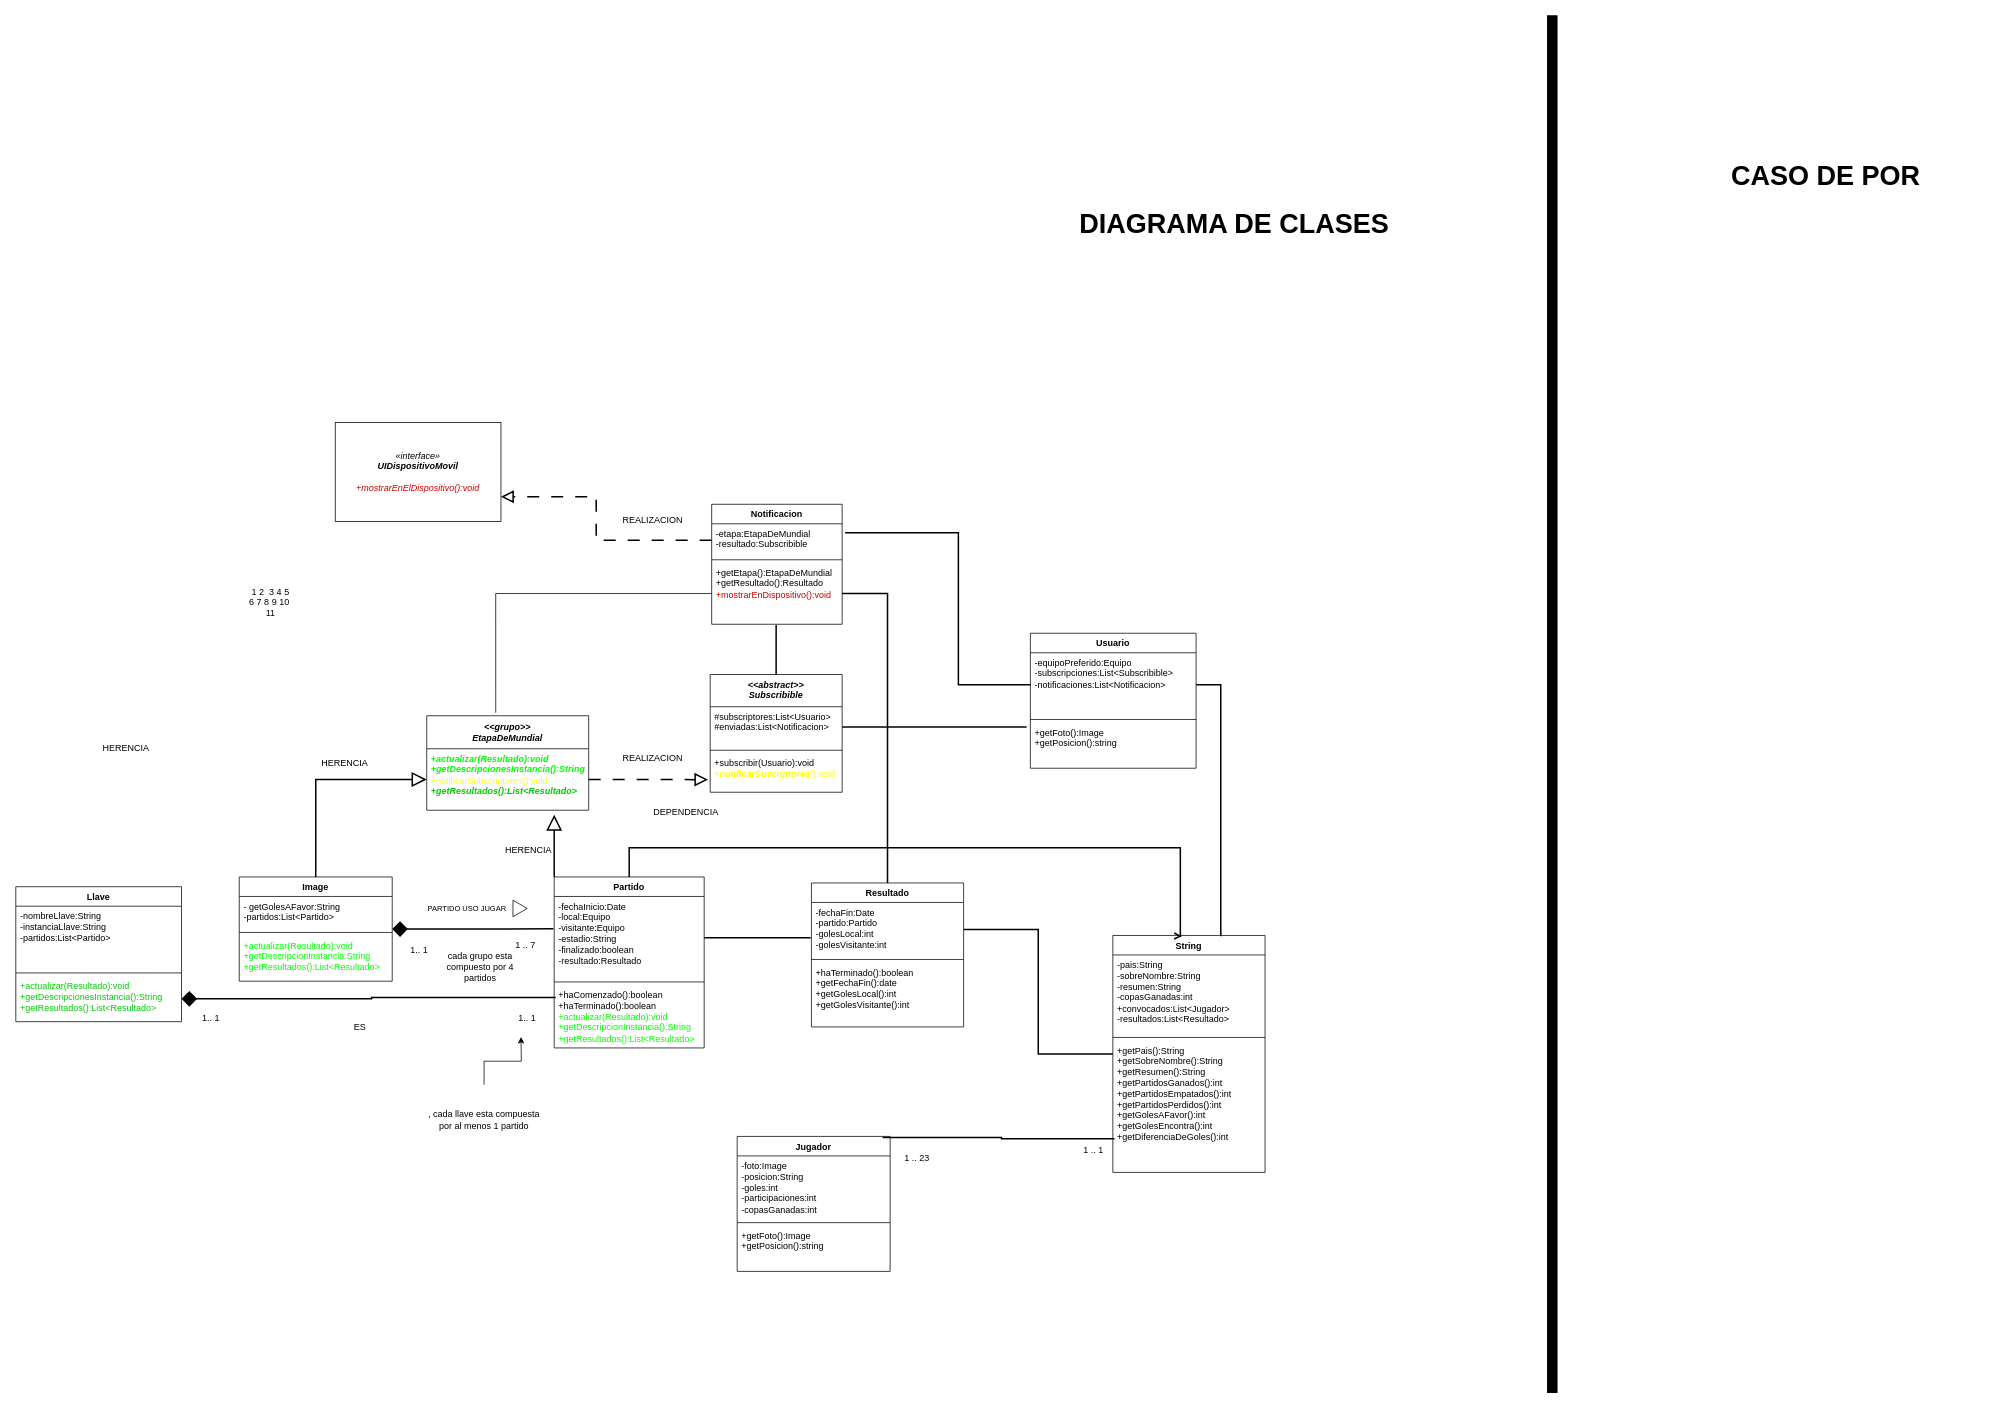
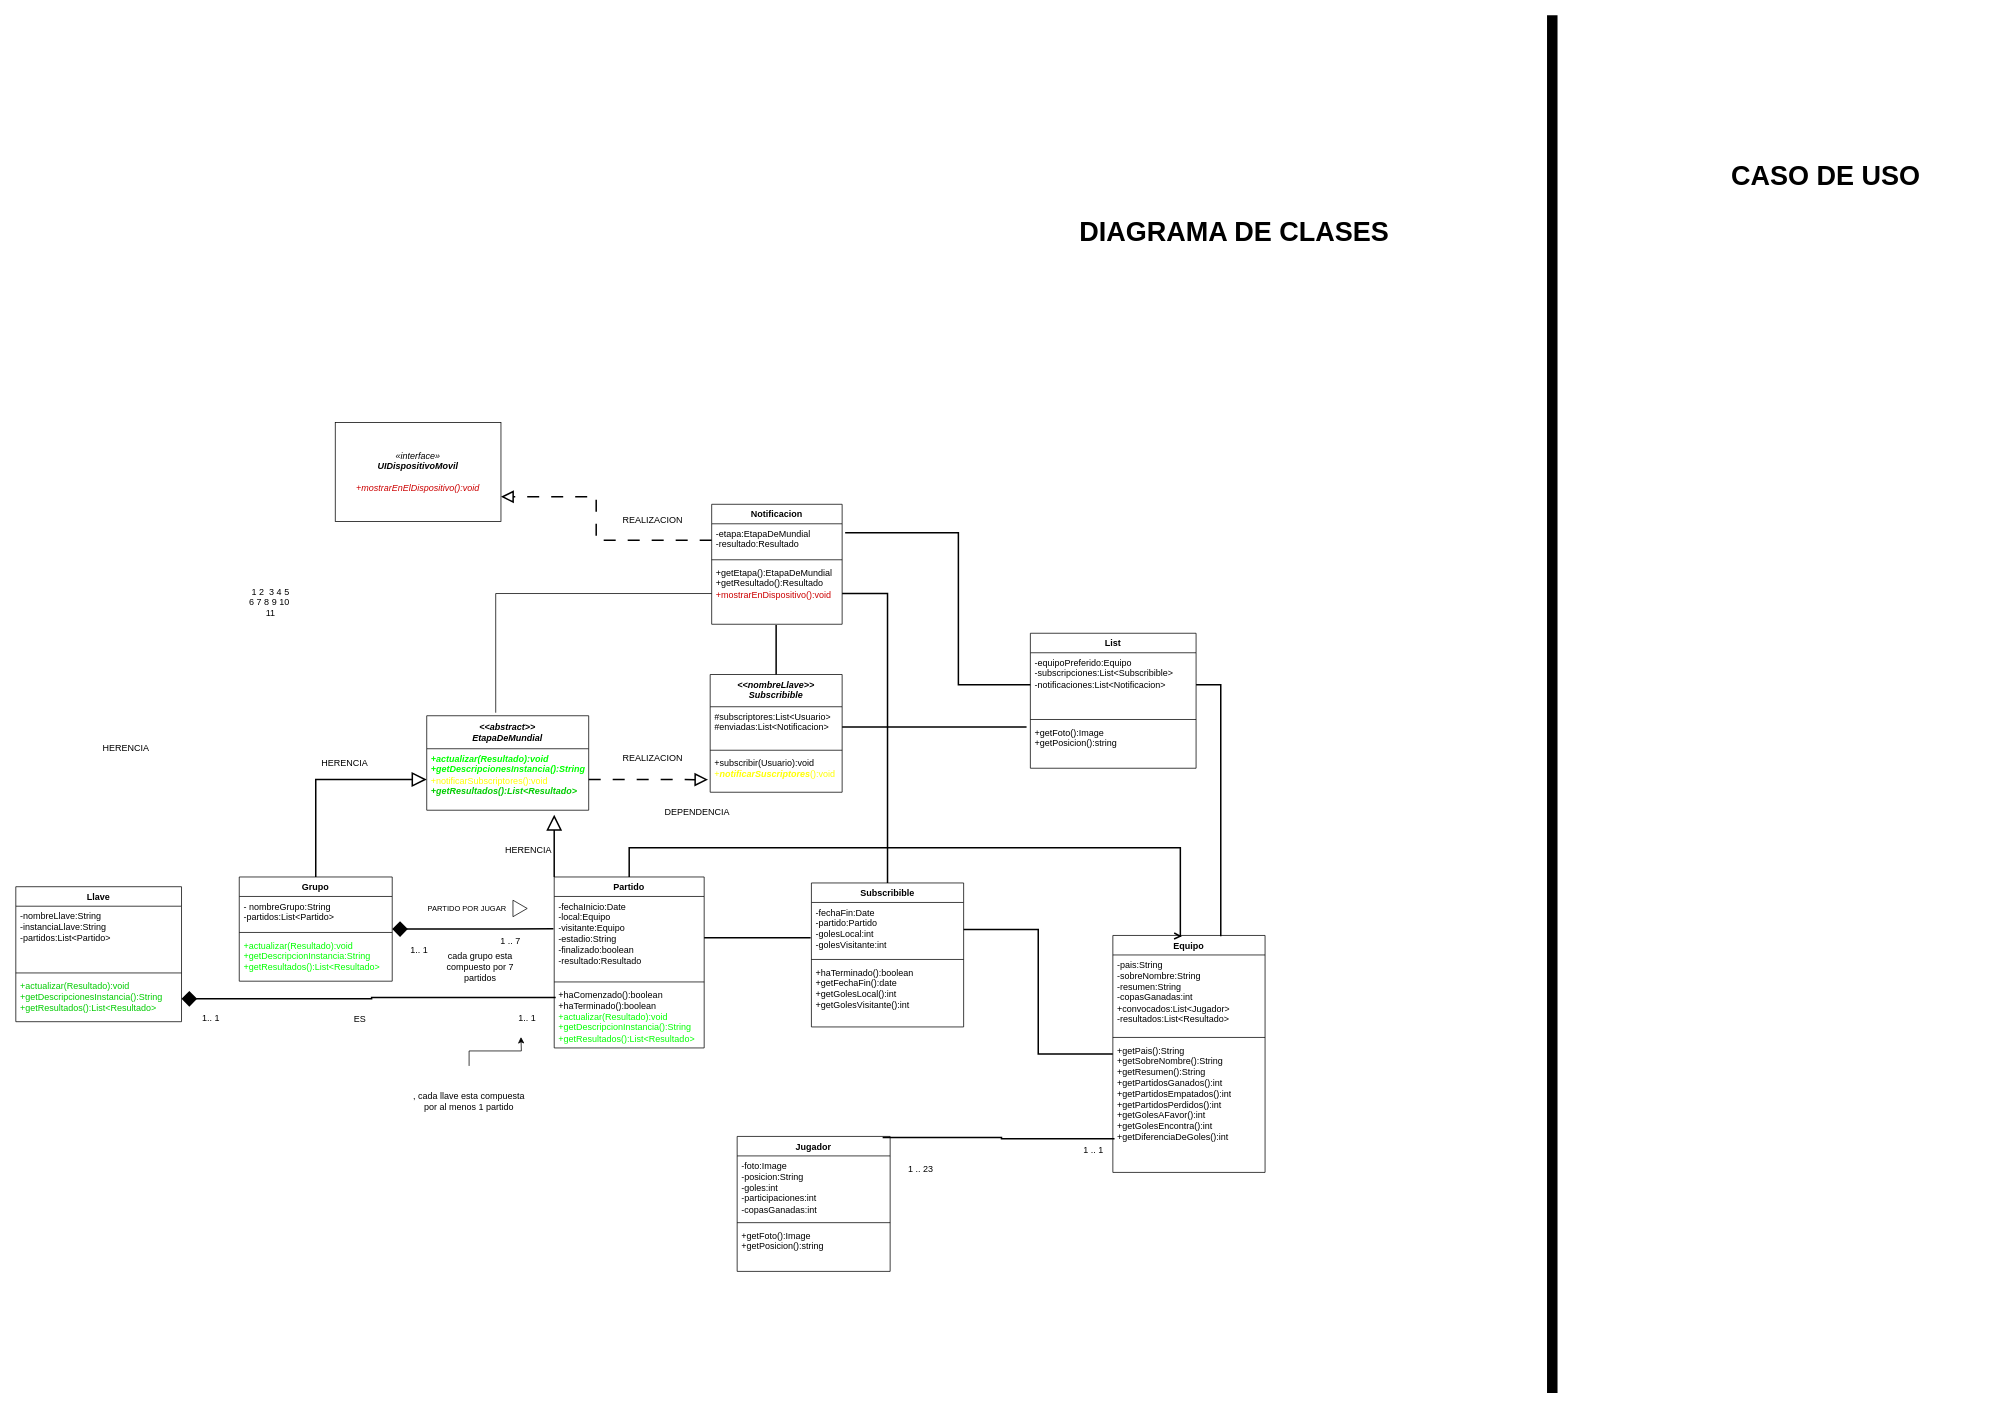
node "CASO DE POR": label "CASO DE POR" -> "CASO DE USO"
node "DIAGRAMA DE CLASES": moved (1234, 224) -> (1234, 231)
node "-etapa:EtapaDeMundial -resultado:Subscribible": label "-etapa:EtapaDeMundial -resultado:Subscribible" -> "-etapa:EtapaDeMundial -resultado:Resultado"
node "Usuario": label "Usuario" -> "List"
node "<<abstract>> Subscribible": label "<<abstract>> Subscribible" -> "<<nombreLlave>> Subscribible"
node "<<grupo>> EtapaDeMundial": label "<<grupo>> EtapaDeMundial" -> "<<abstract>> EtapaDeMundial"
node "DEPENDENCIA": moved (686, 813) -> (697, 813)
node "Image": label "Image" -> "Grupo"
node "Resultado": label "Resultado" -> "Subscribible"
node "PARTIDO USO JUGAR": label "PARTIDO USO JUGAR" -> "PARTIDO POR JUGAR"
node "- getGolesAFavor:String -partidos:List<Partido>": label "- getGolesAFavor:String -partidos:List<Partido>" -> "- nombreGrupo:String -partidos:List<Partido>"
node "1 .. 7": moved (525, 945) -> (510, 942)
node "String": label "String" -> "Equipo"
node "cada grupo esta compuesto por 4 partidos": label "cada grupo esta compuesto por 4 partidos" -> "cada grupo esta compuesto por 7 partidos"
node "ES": moved (361, 1027) -> (361, 1020)
node ", cada llave esta compuesta por al menos 1 partido": moved (484, 1120) -> (469, 1101)
node "1 .. 23": moved (917, 1158) -> (921, 1170)
